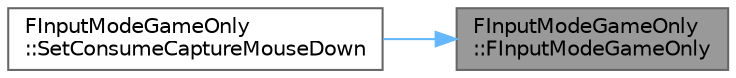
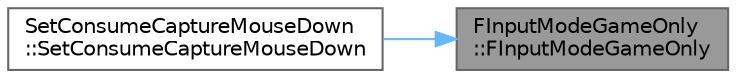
node "FInputModeGameOnly ::SetConsumeCaptureMouseDown": label "FInputModeGameOnly ::SetConsumeCaptureMouseDown" -> "SetConsumeCaptureMouseDown ::SetConsumeCaptureMouseDown"
